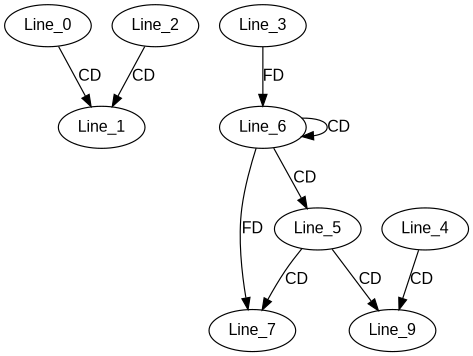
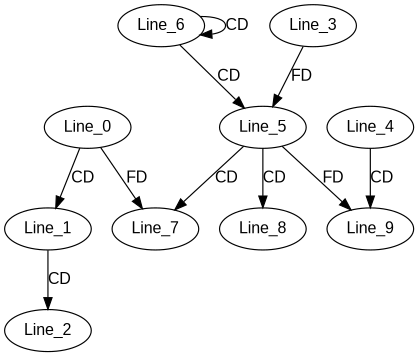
edge "Line_2" -> "Line_1": reversed
edge "Line_3" -> "Line_6": now "Line_3" -> "Line_5"
edge "Line_6" -> "Line_7": now "Line_0" -> "Line_7"
node "Line_8": added
edge "Line_5" -> "Line_9": label "CD" -> "FD"
